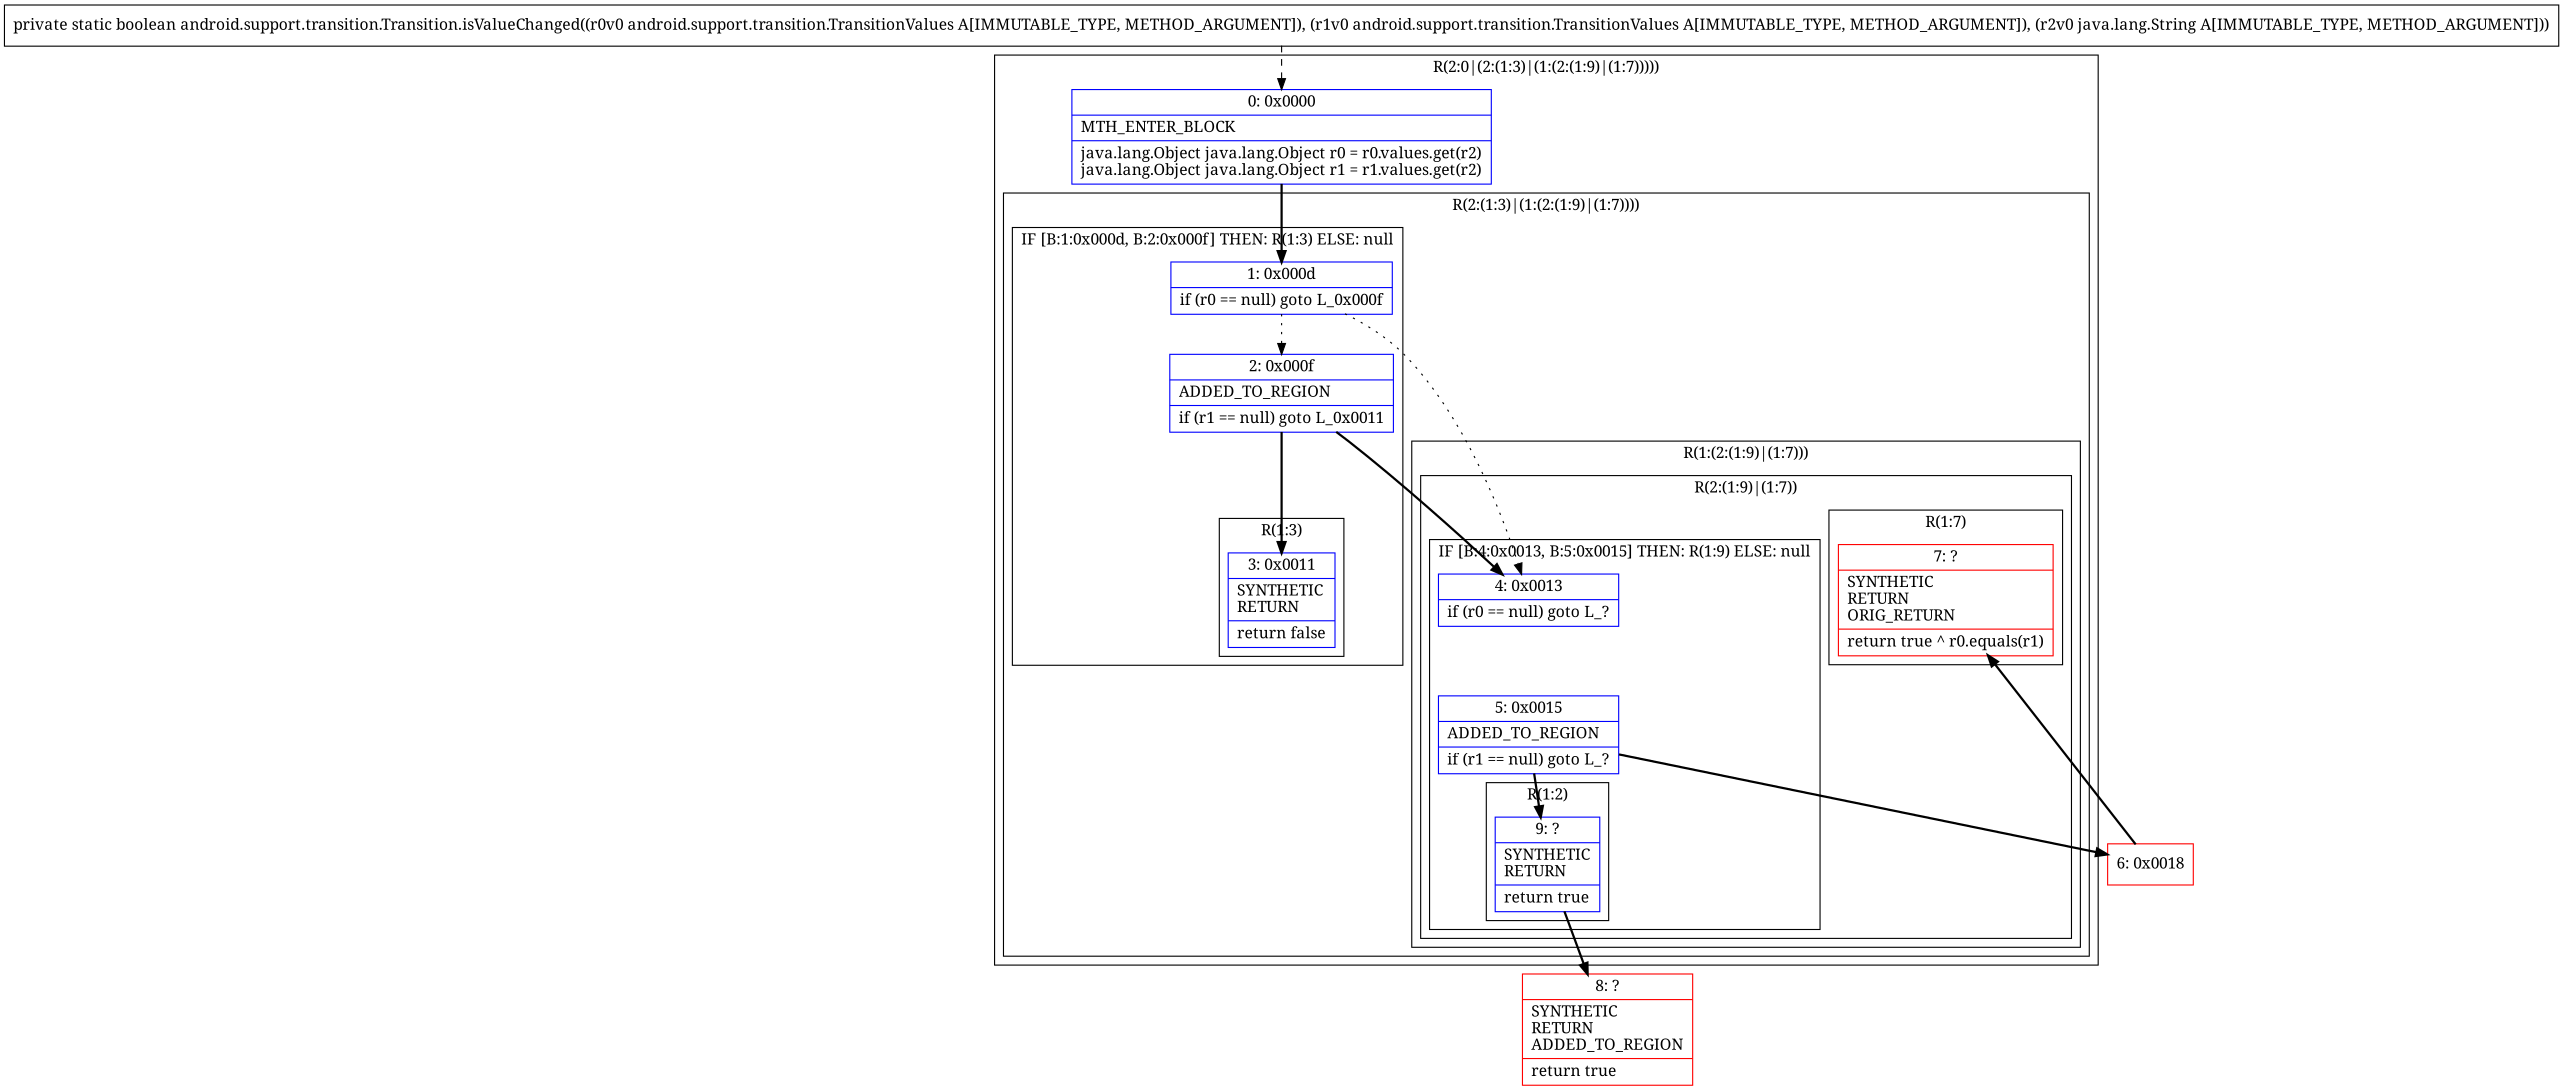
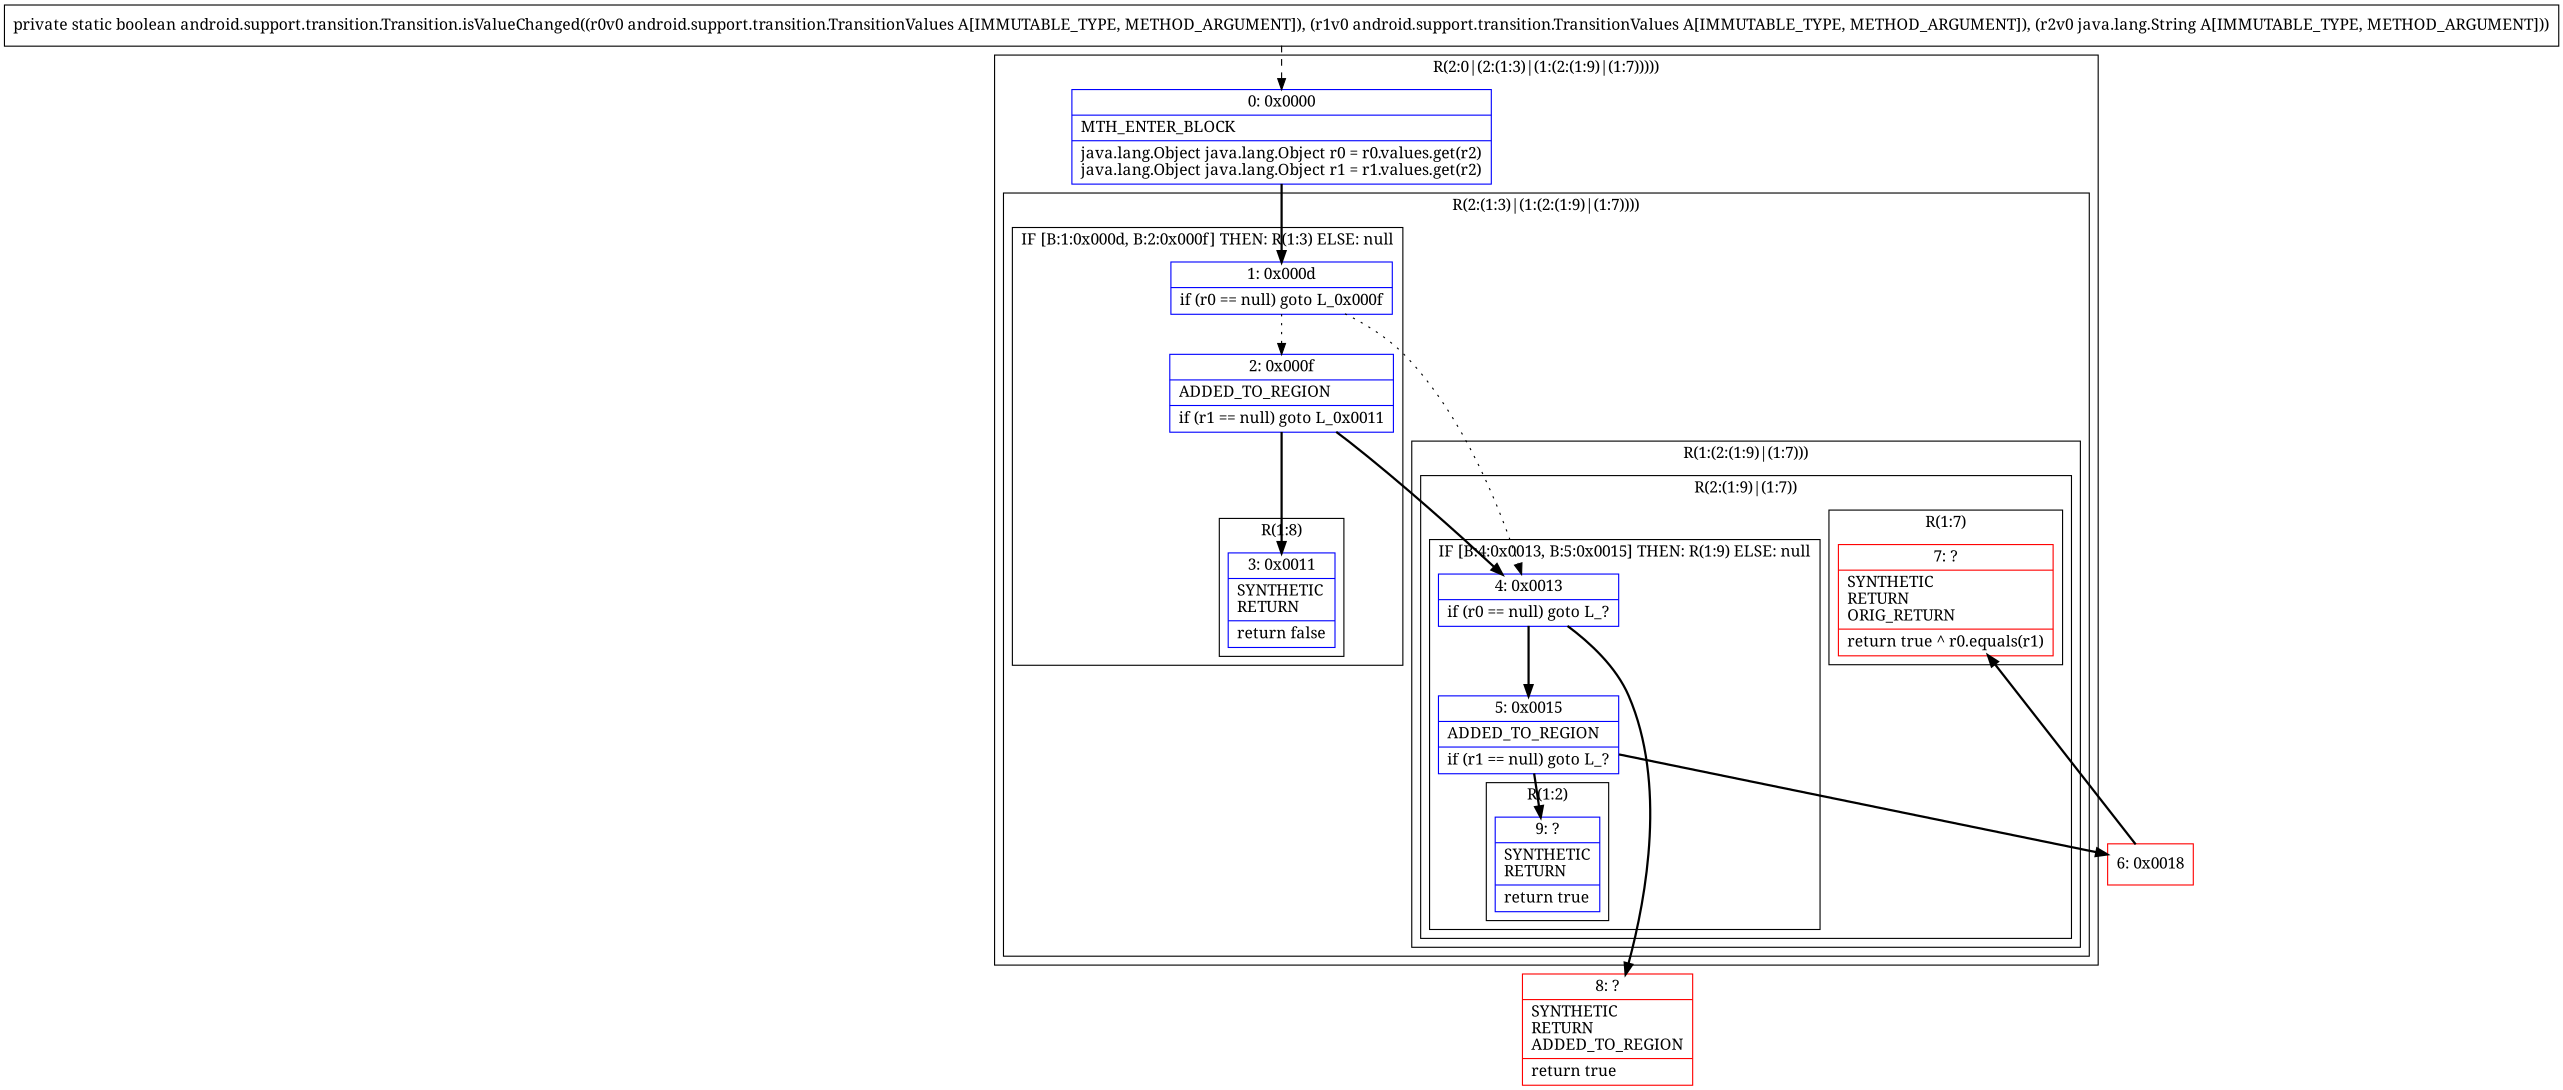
cluster "R(1:3)": label "R(1:3)" -> "R(1:8)"
edge "4: 0x0013" -> "5: 0x0015": added
edge "9: ?" -> "8: ?": now "4: 0x0013" -> "8: ?"
